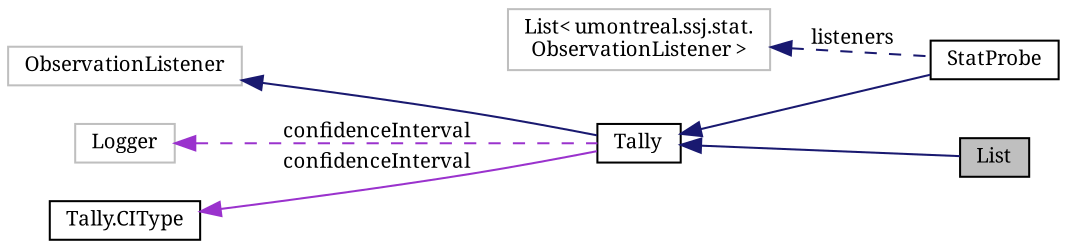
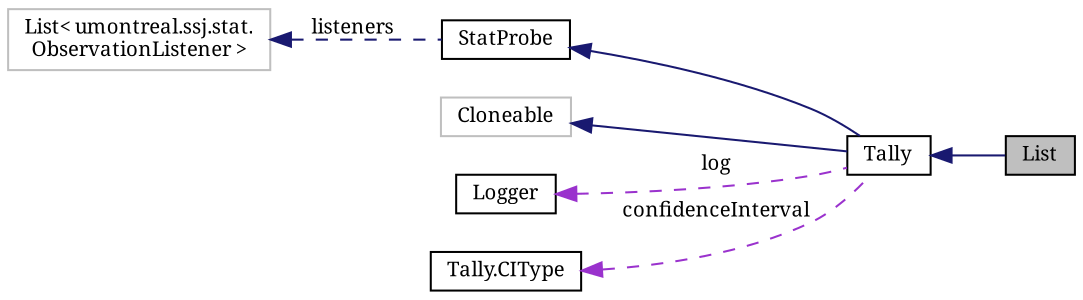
node "ObservationListener": label "ObservationListener" -> "Cloneable"
edge "StatProbe" -> "Tally": reversed
edge "Tally" -> "Logger": label " confidenceInterval" -> " log"
node "Logger": color grey75 -> black
edge "Tally" -> "Tally.CIType": style solid -> dashed
